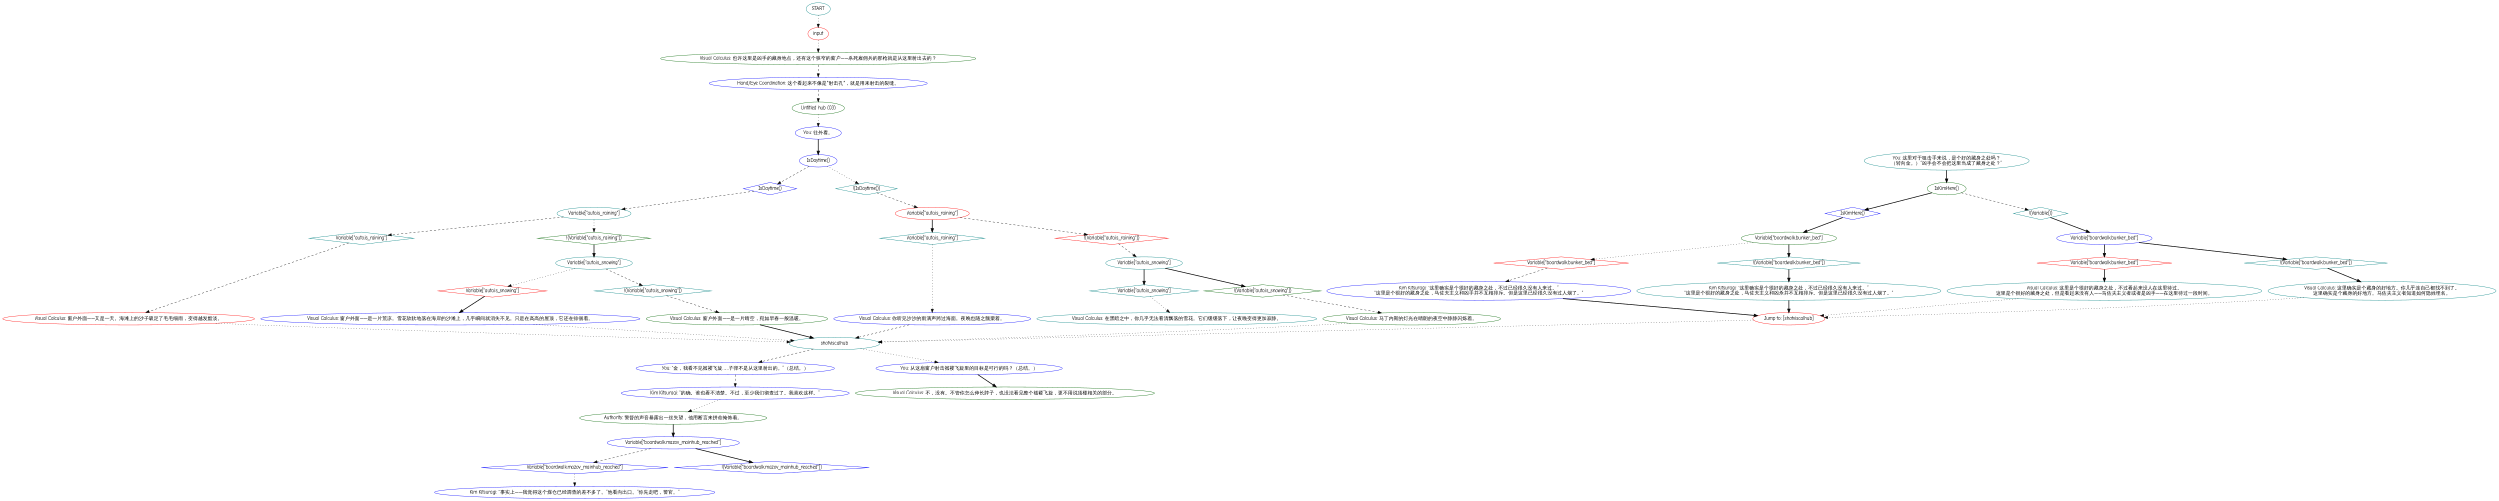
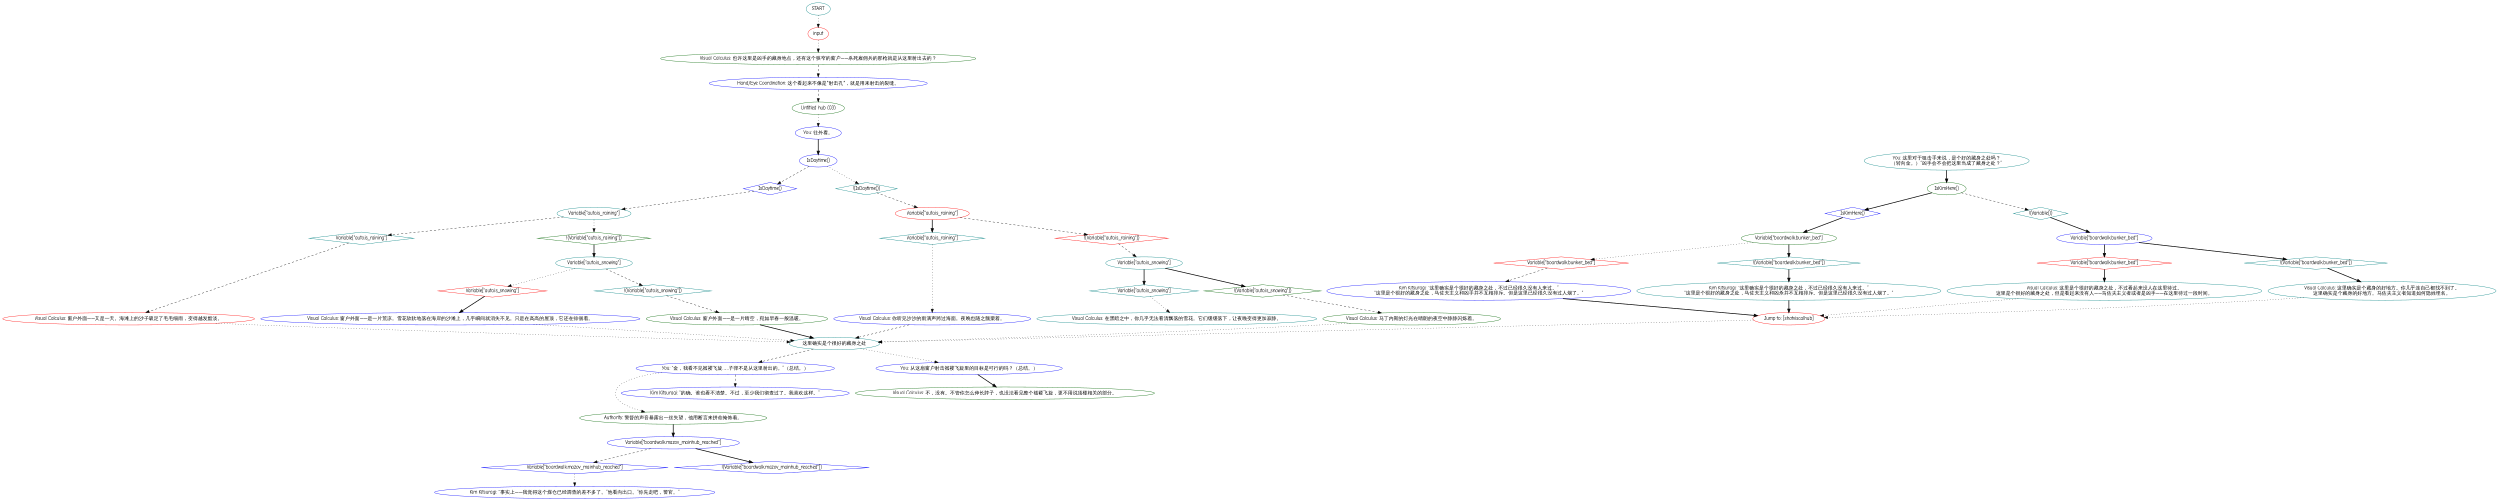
node "shotviscalhub": label "shotviscalhub" -> "这里确实是个很好的藏身之处"
edge "Kim Kitsuragi: “的确。谁也看不清楚。不过，至少我们彻查过了。我喜欢这样。”" -> "Authority: 警督的声音暴露出一丝失望，他用断言来拼命掩饰着。": now "You: “金，我看不见褴褛飞旋……子弹不是从这里射出的。”（总结。）" -> "Authority: 警督的声音暴露出一丝失望，他用断言来拼命掩饰着。"
